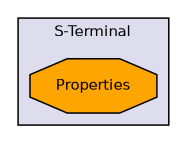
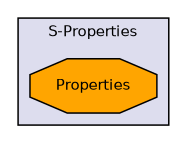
cluster "S-Terminal": label "S-Terminal" -> "S-Properties"
